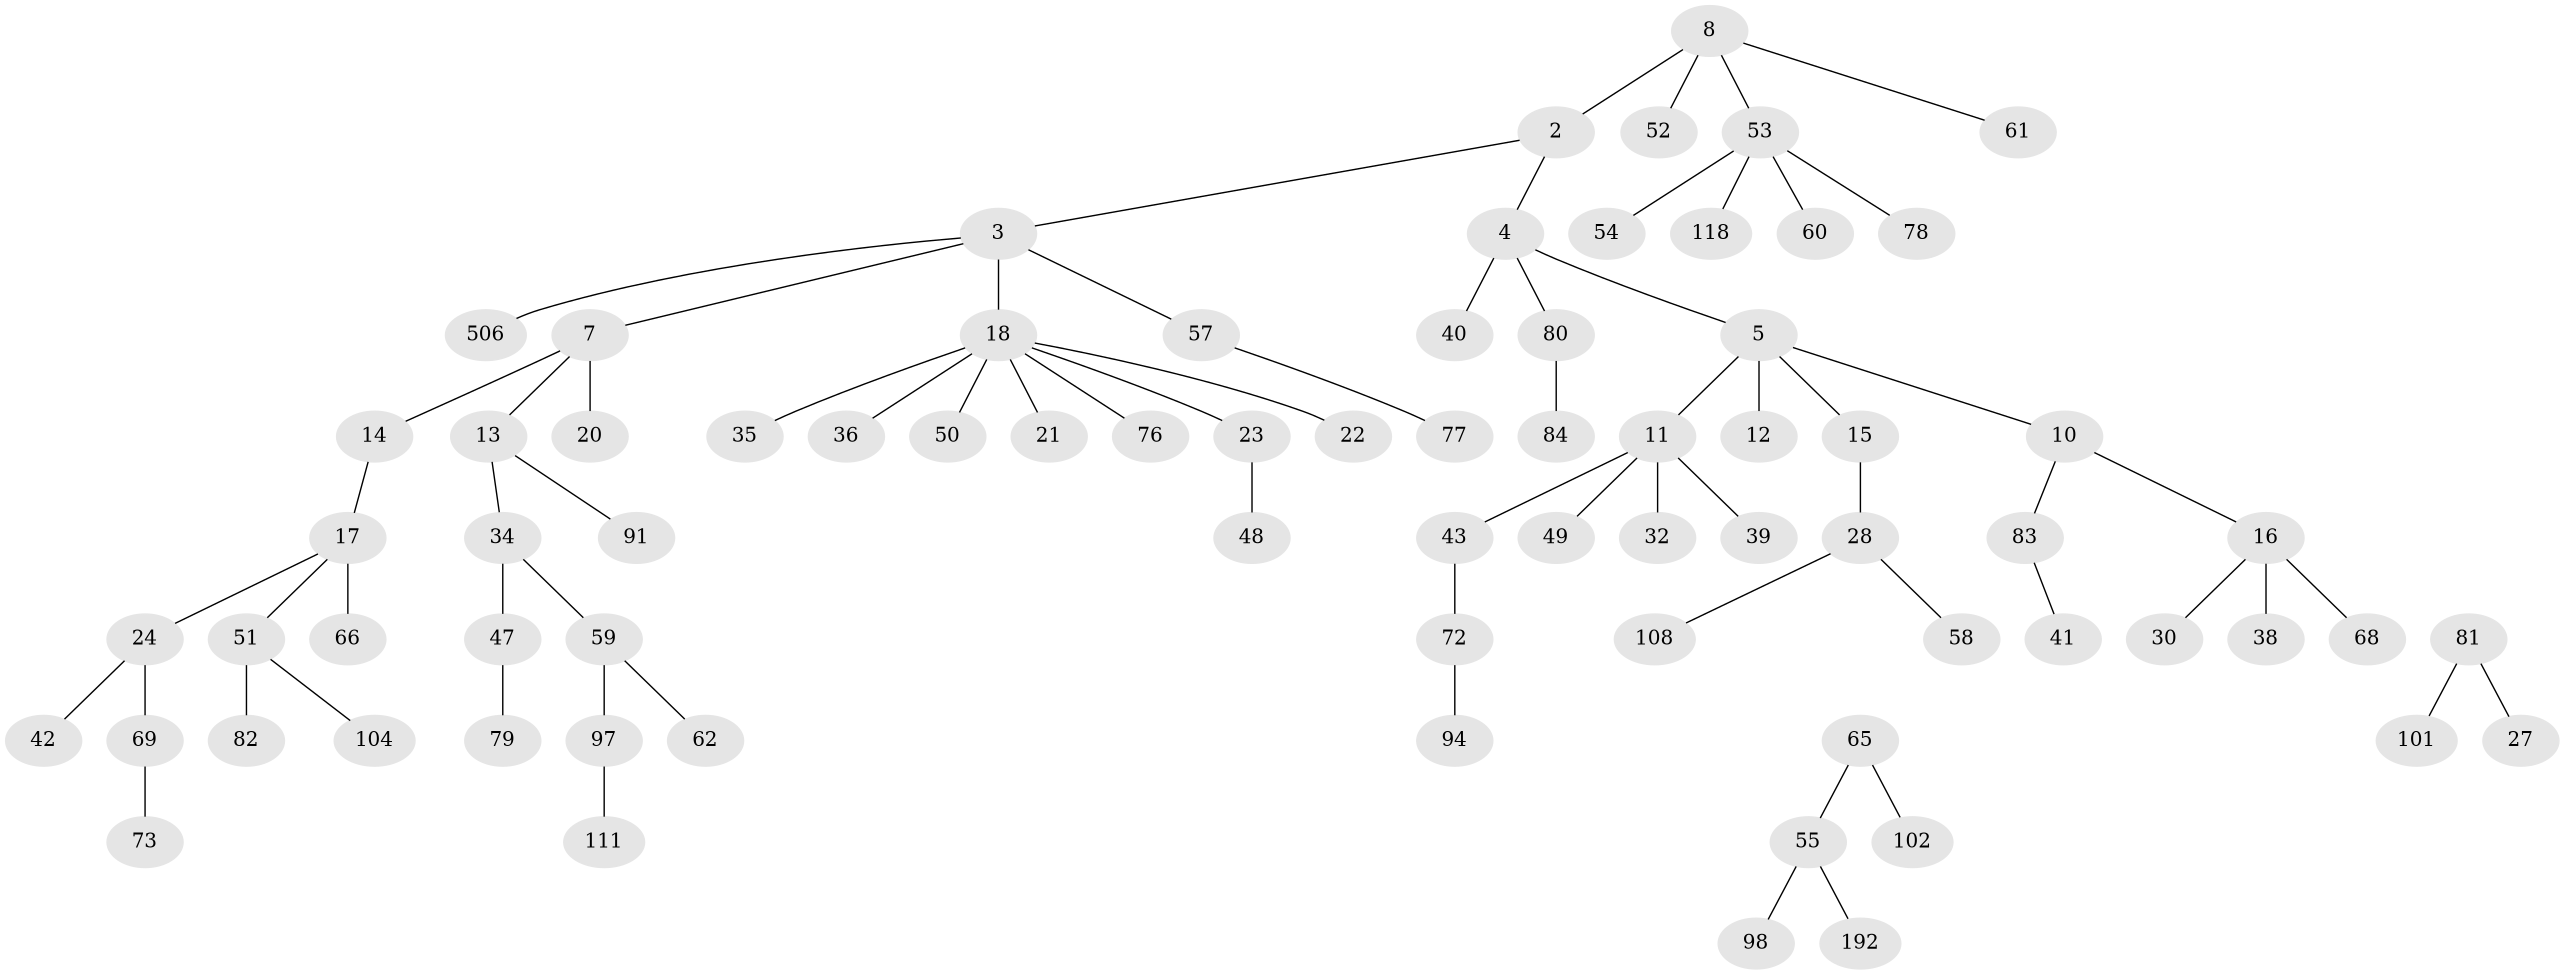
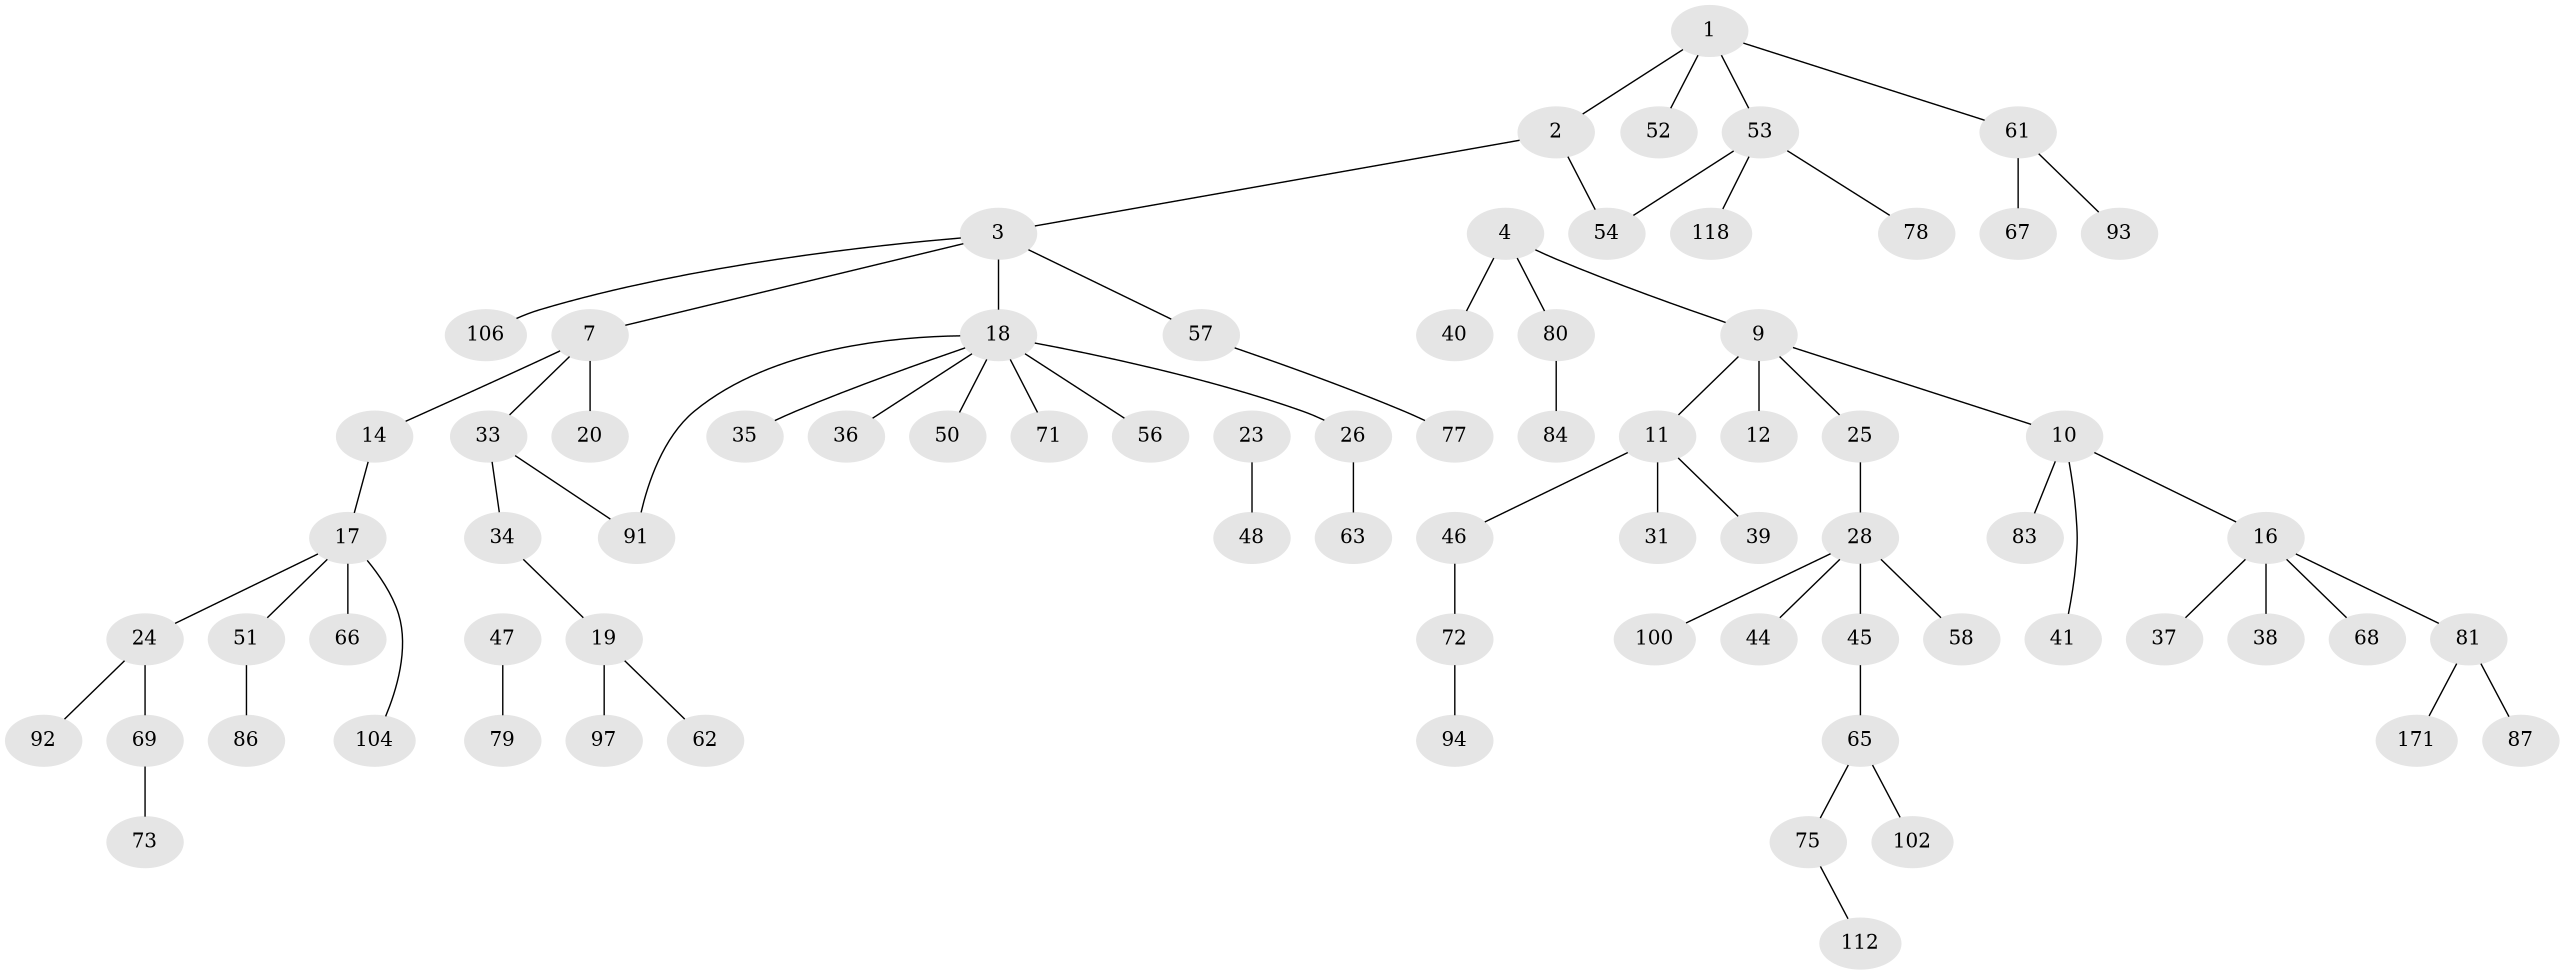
node "8": label "8" -> "1"
edge "2" -- "4": now "2" -- "54"
node "60": removed
node "67": added
node "93": added
node "506": label "506" -> "106"
node "5": label "5" -> "9"
edge "18" -- "23": now "18" -- "91"
node "13": label "13" -> "33"
node "21": label "21" -> "71"
node "76": label "76" -> "56"
node "22": label "22" -> "26"
node "15": label "15" -> "25"
node "63": added
node "43": label "43" -> "46"
node "49": removed
node "32": label "32" -> "31"
edge "83" -- "41": now "10" -- "41"
edge "34" -- "47": removed
edge "16" -- "81": added
node "59": label "59" -> "19"
node "108": label "108" -> "100"
node "44": added
node "45": added
node "30": label "30" -> "37"
edge "51" -- "104": now "17" -- "104"
node "42": label "42" -> "92"
node "82": label "82" -> "86"
node "101": label "101" -> "171"
node "27": label "27" -> "87"
node "111": removed
node "55": label "55" -> "75"
node "98": removed
node "192": label "192" -> "112"
